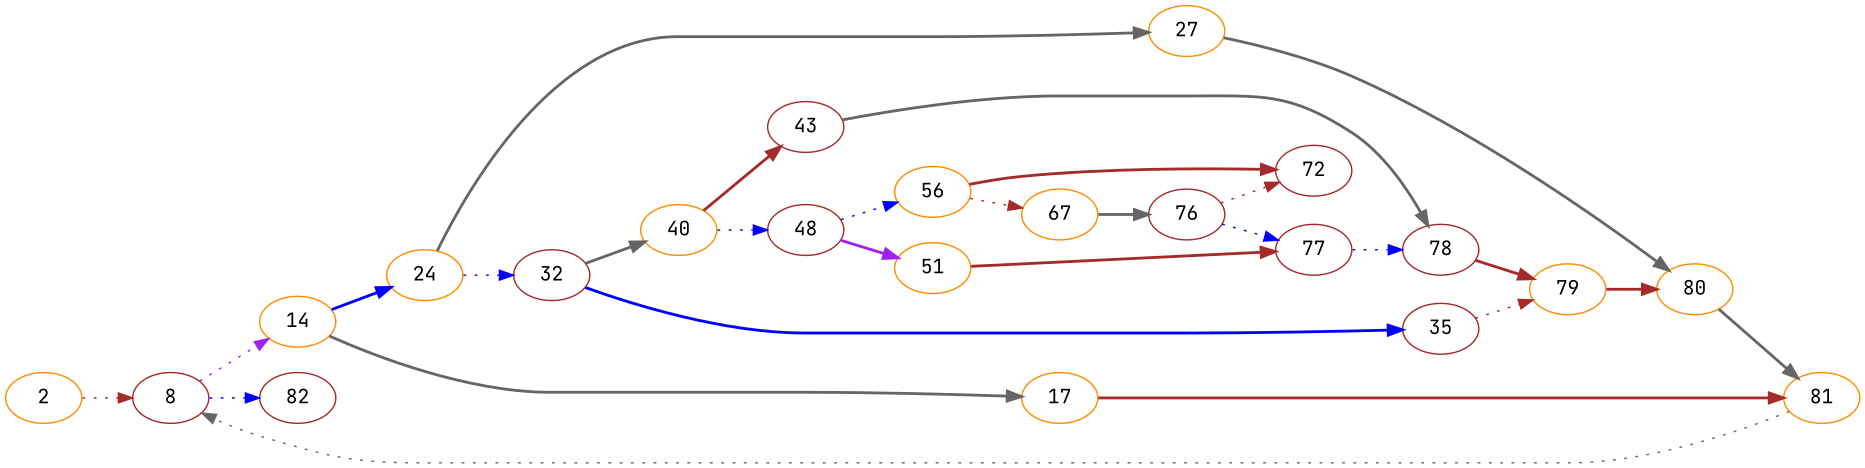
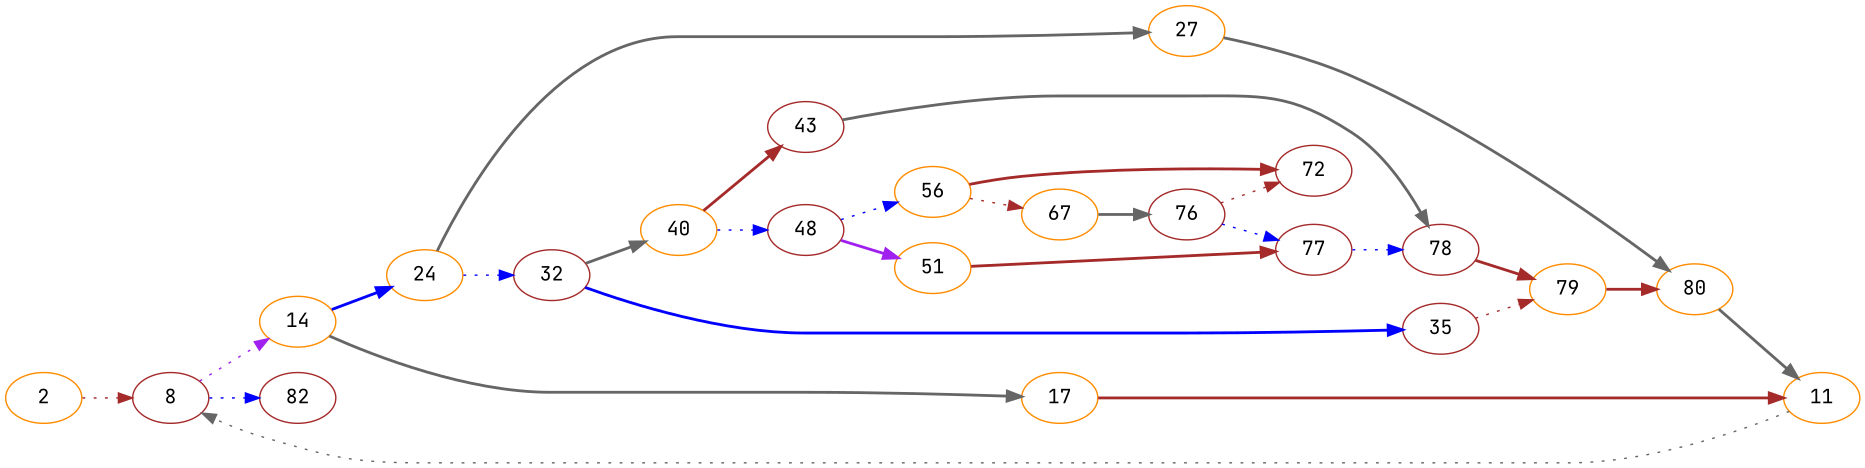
node "81": label "81" -> "11"
